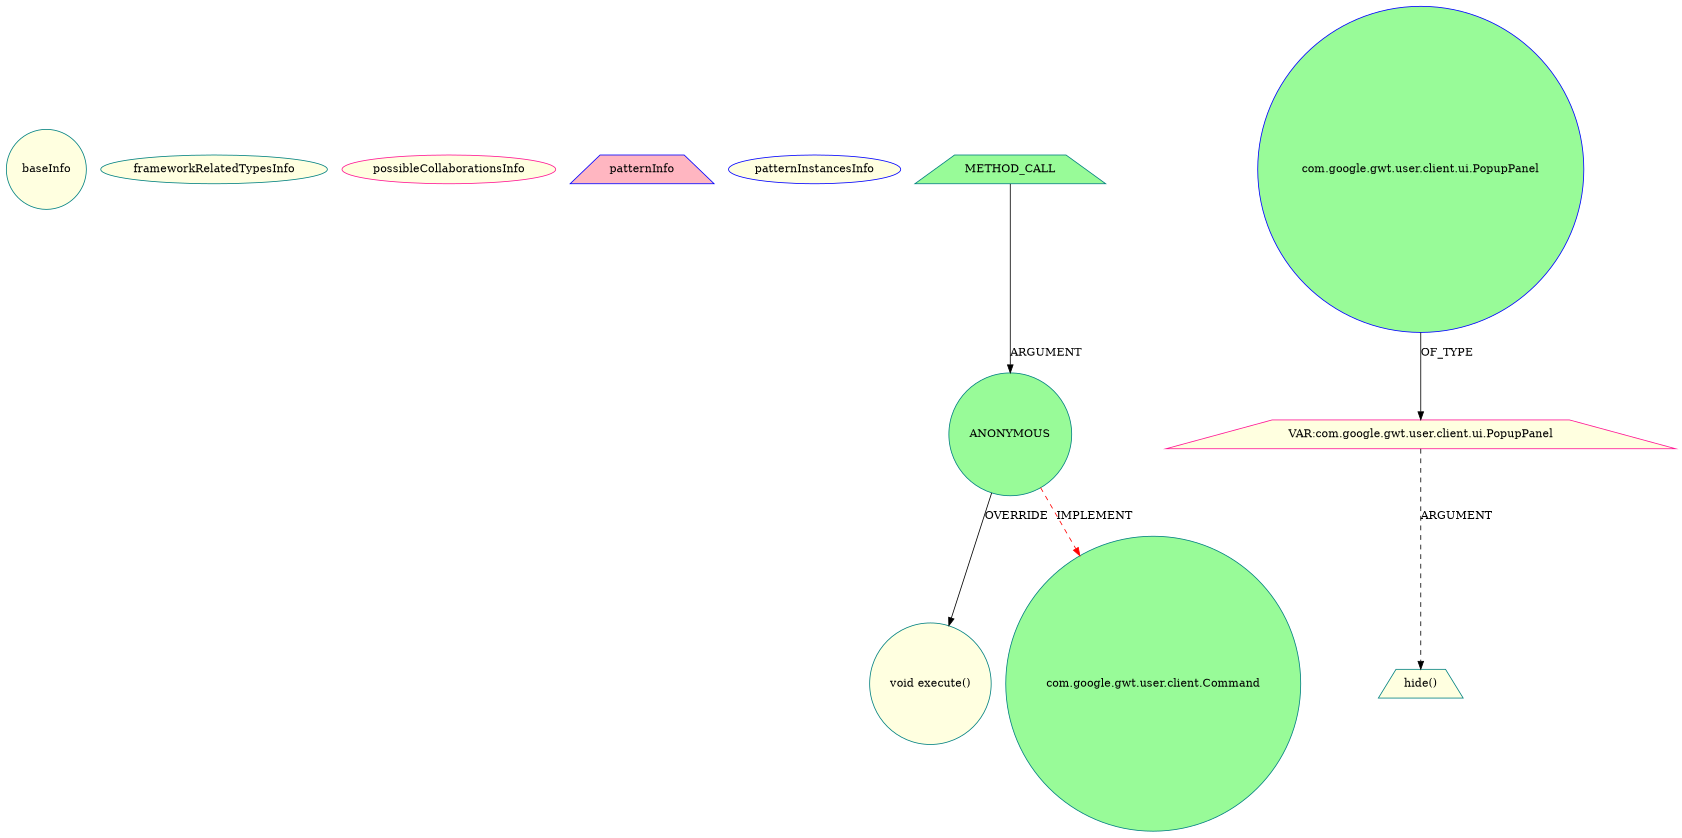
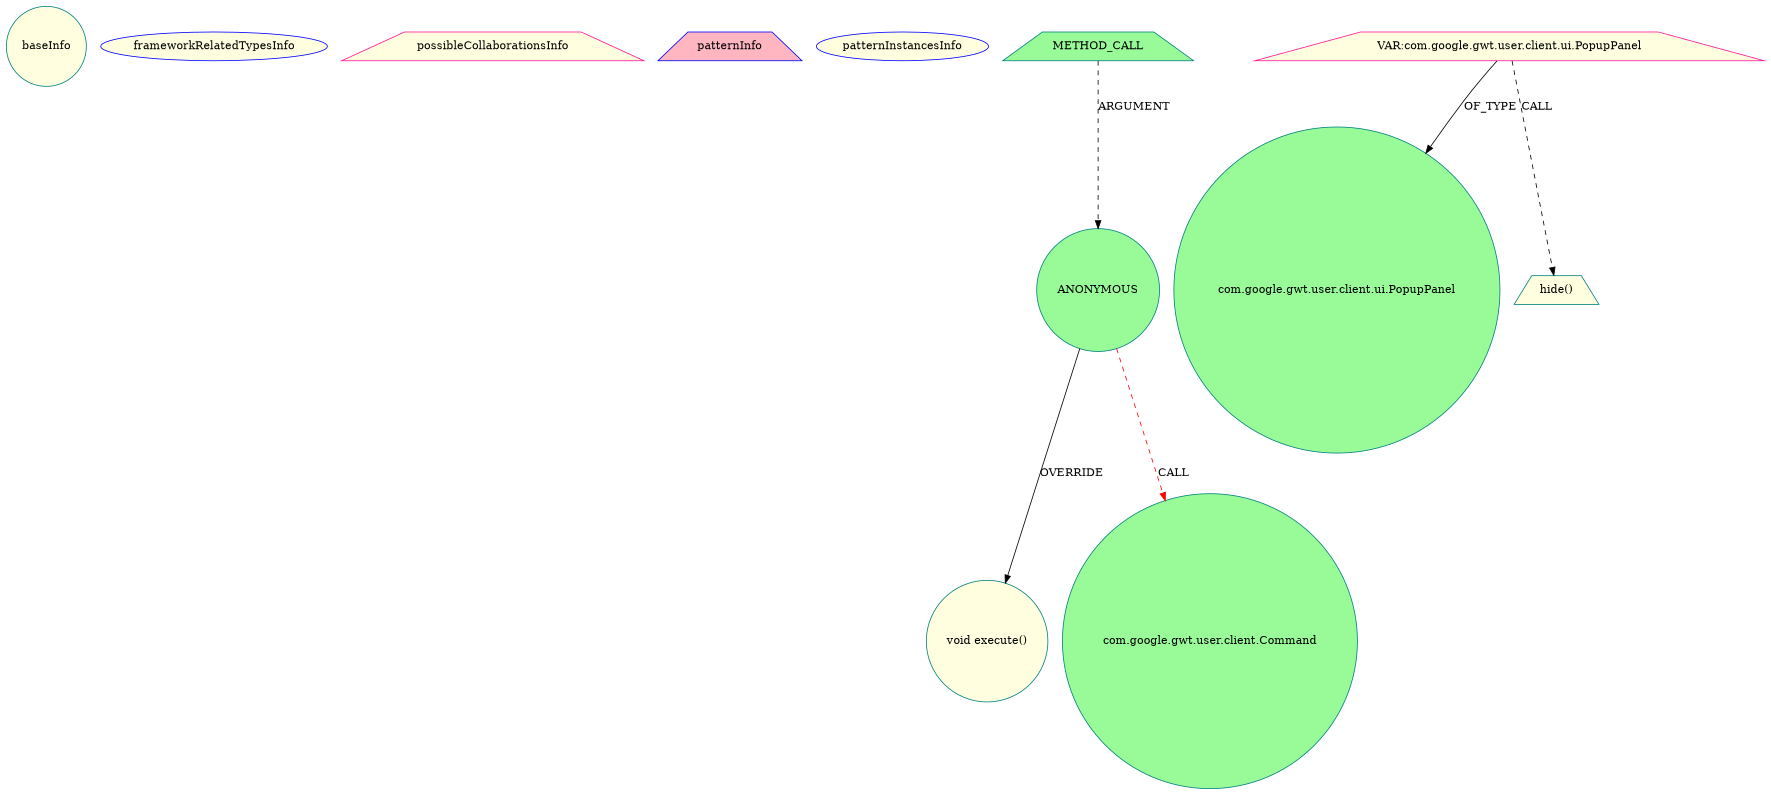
node "frameworkRelatedTypesInfo": color teal -> blue
node "possibleCollaborationsInfo": shape ellipse -> trapezium
node "com.google.gwt.user.client.ui.PopupPanel": color blue -> teal
edge "METHOD_CALL" -> "ANONYMOUS": style solid -> dashed
edge "com.google.gwt.user.client.ui.PopupPanel" -> "VAR:com.google.gwt.user.client.ui.PopupPanel": reversed
edge "ANONYMOUS" -> "com.google.gwt.user.client.Command": label "IMPLEMENT" -> "CALL"
edge "VAR:com.google.gwt.user.client.ui.PopupPanel" -> "hide()": label "ARGUMENT" -> "CALL"
